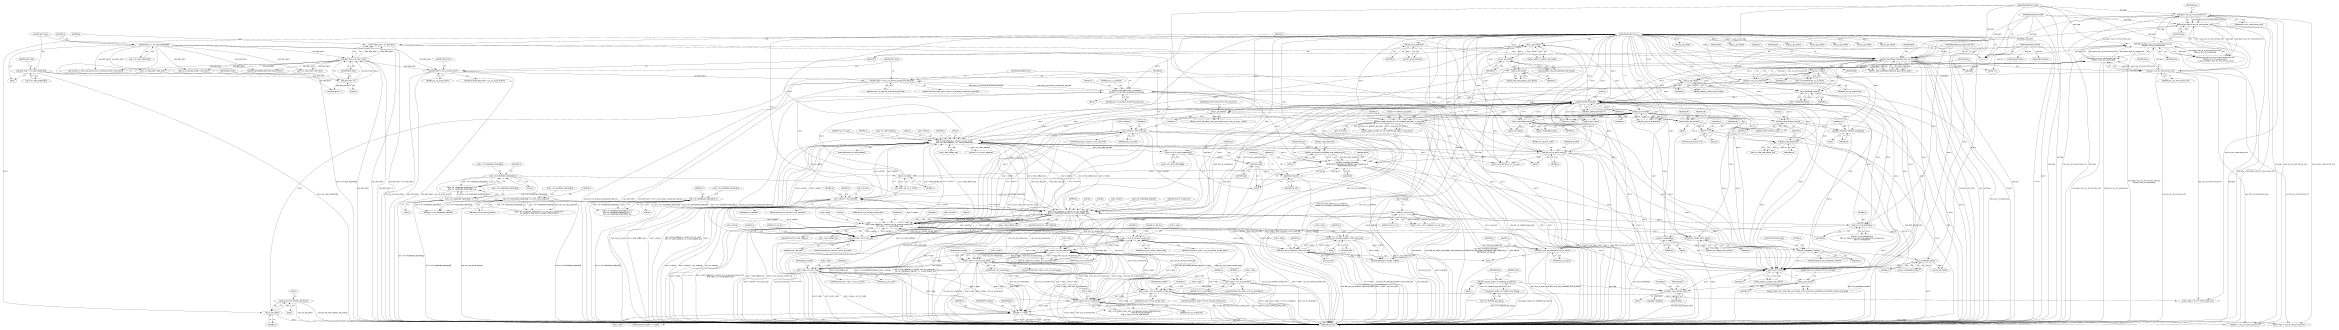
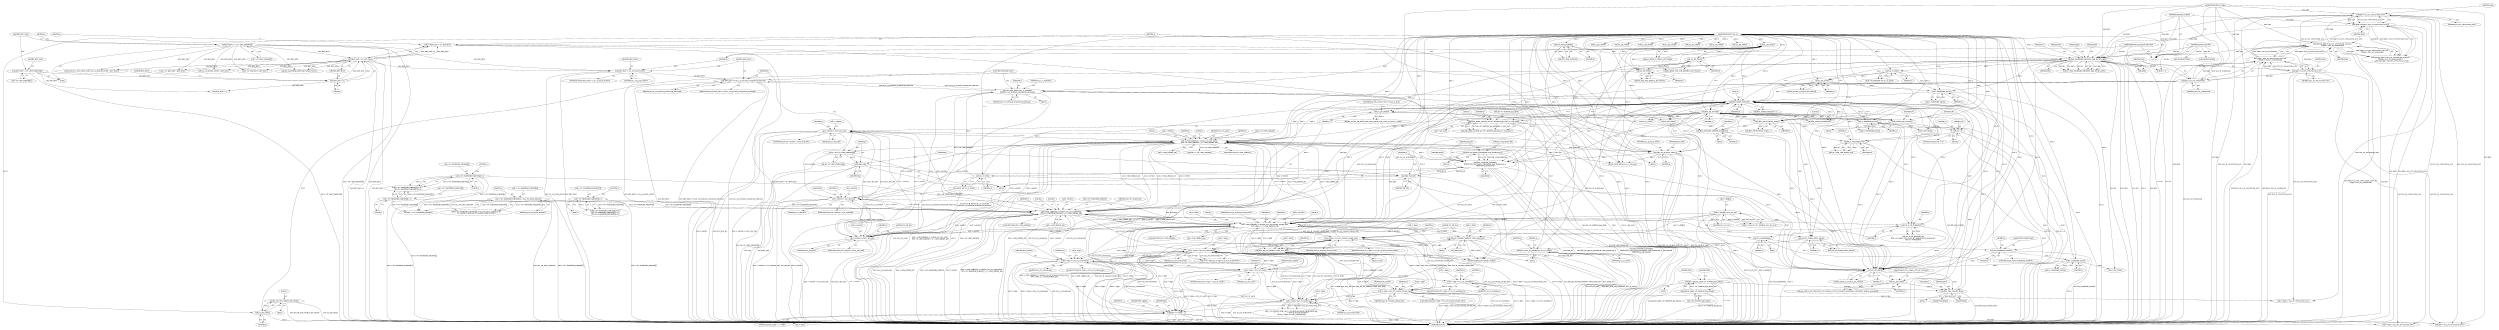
edge "(MethodParameterIn,int peek)" -> "(Call,type == SSL3_RT_APPLICATION_DATA)": now "(MethodParameterIn,int type)" -> "(Call,type == SSL3_RT_APPLICATION_DATA)"
